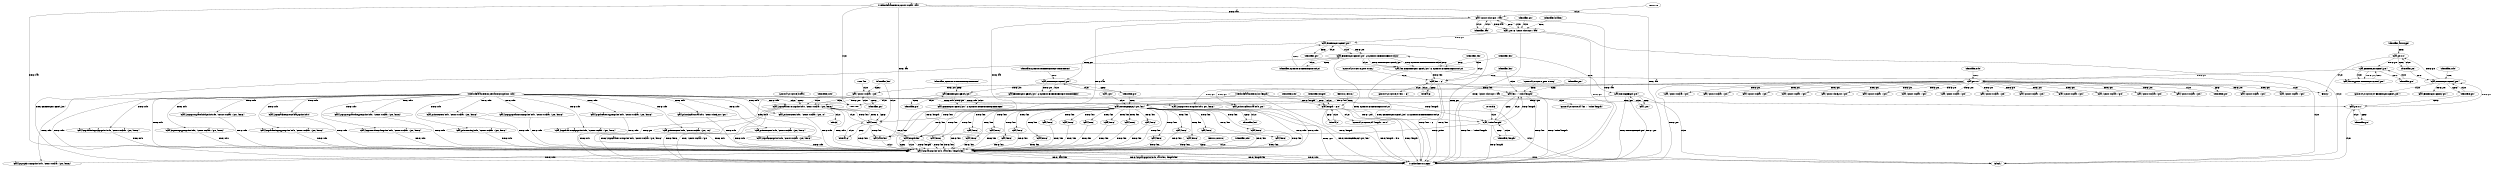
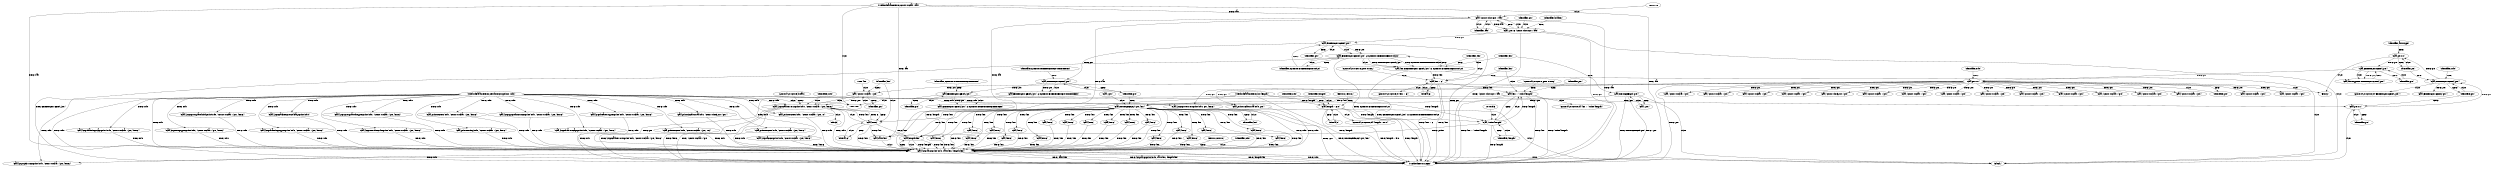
edge "(Call,length <= 0)" -> "(Call,(u_int)length)": label "DDG: *ptr" -> "DDG: length"
edge "(Call,l2tp_accm_print(ndo, (const u_char *)ptr, len-6))" -> "(Call,l2tp_avp_print(ndo, dat+len, length-len))": label "DDG: ndo" -> "DDG: len-6"
edge "(Call,l2tp_q931_cc_print(ndo, (const u_char *)ptr, len-6))" -> "(Call,l2tp_avp_print(ndo, dat+len, length-len))": reversed
